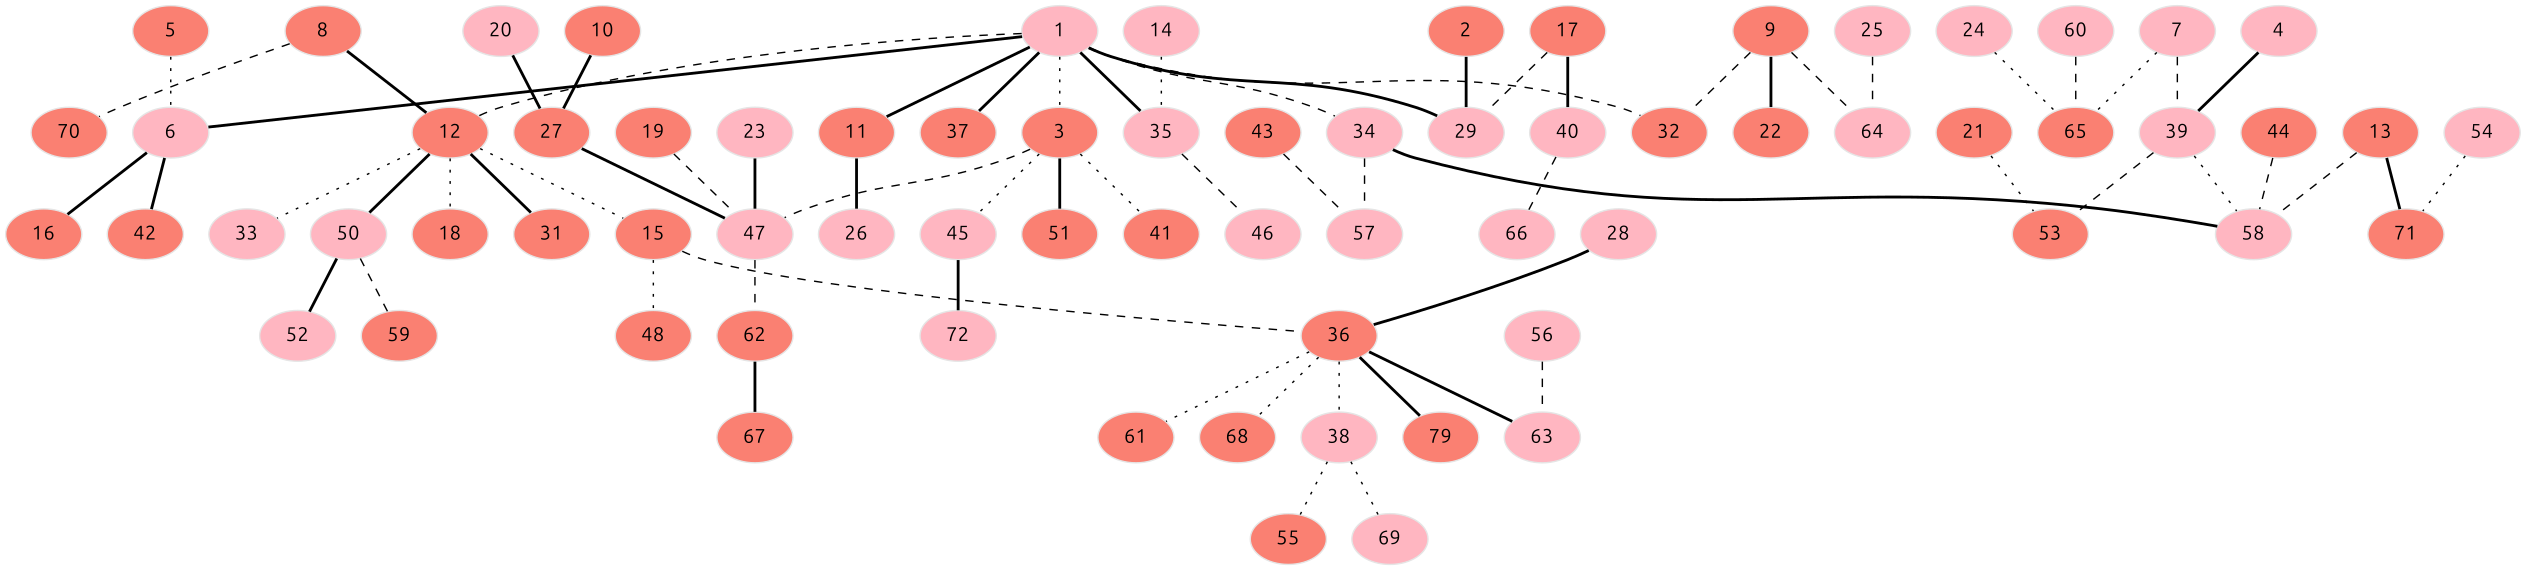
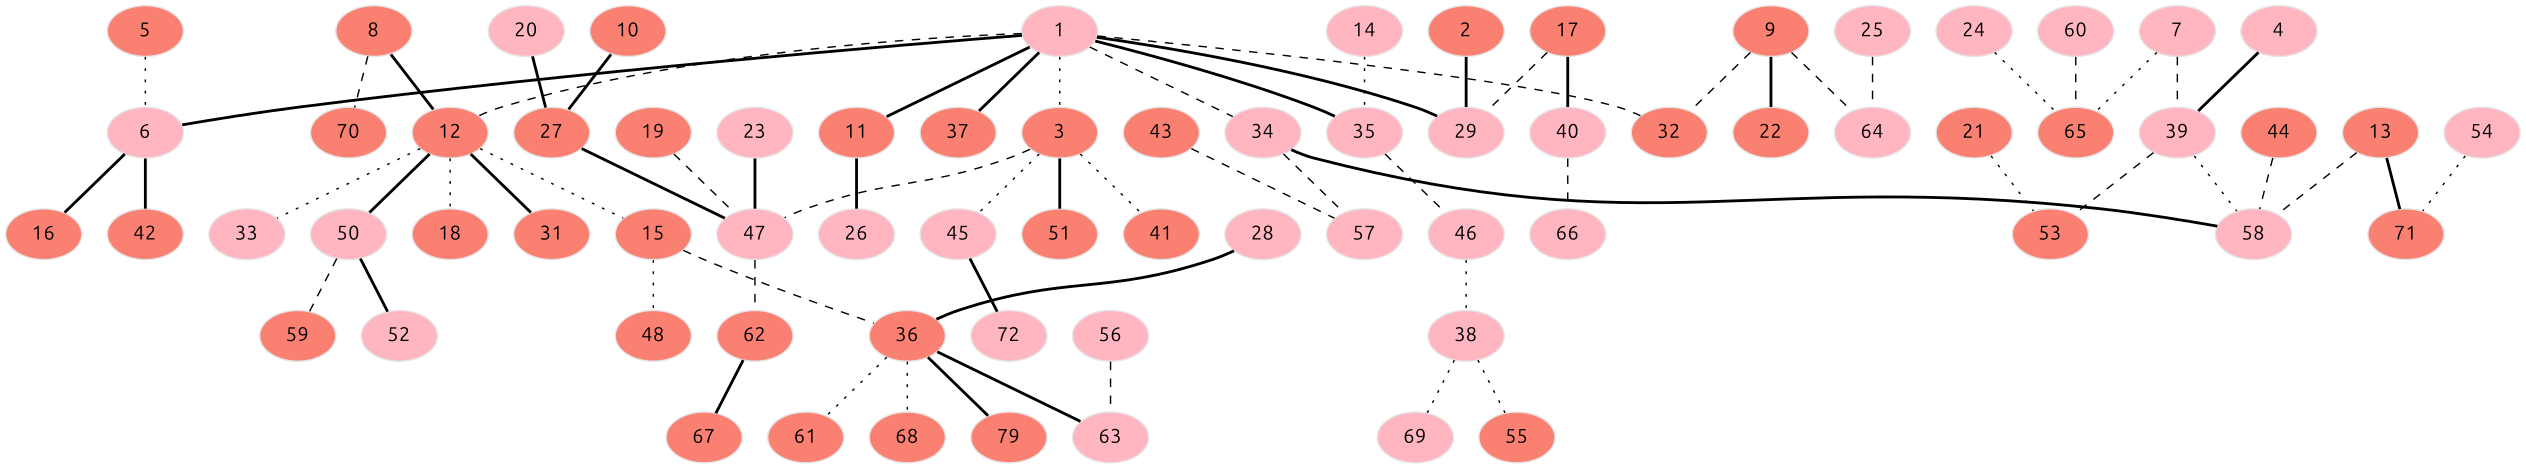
edge "36" -- "38": now "46" -- "38"
